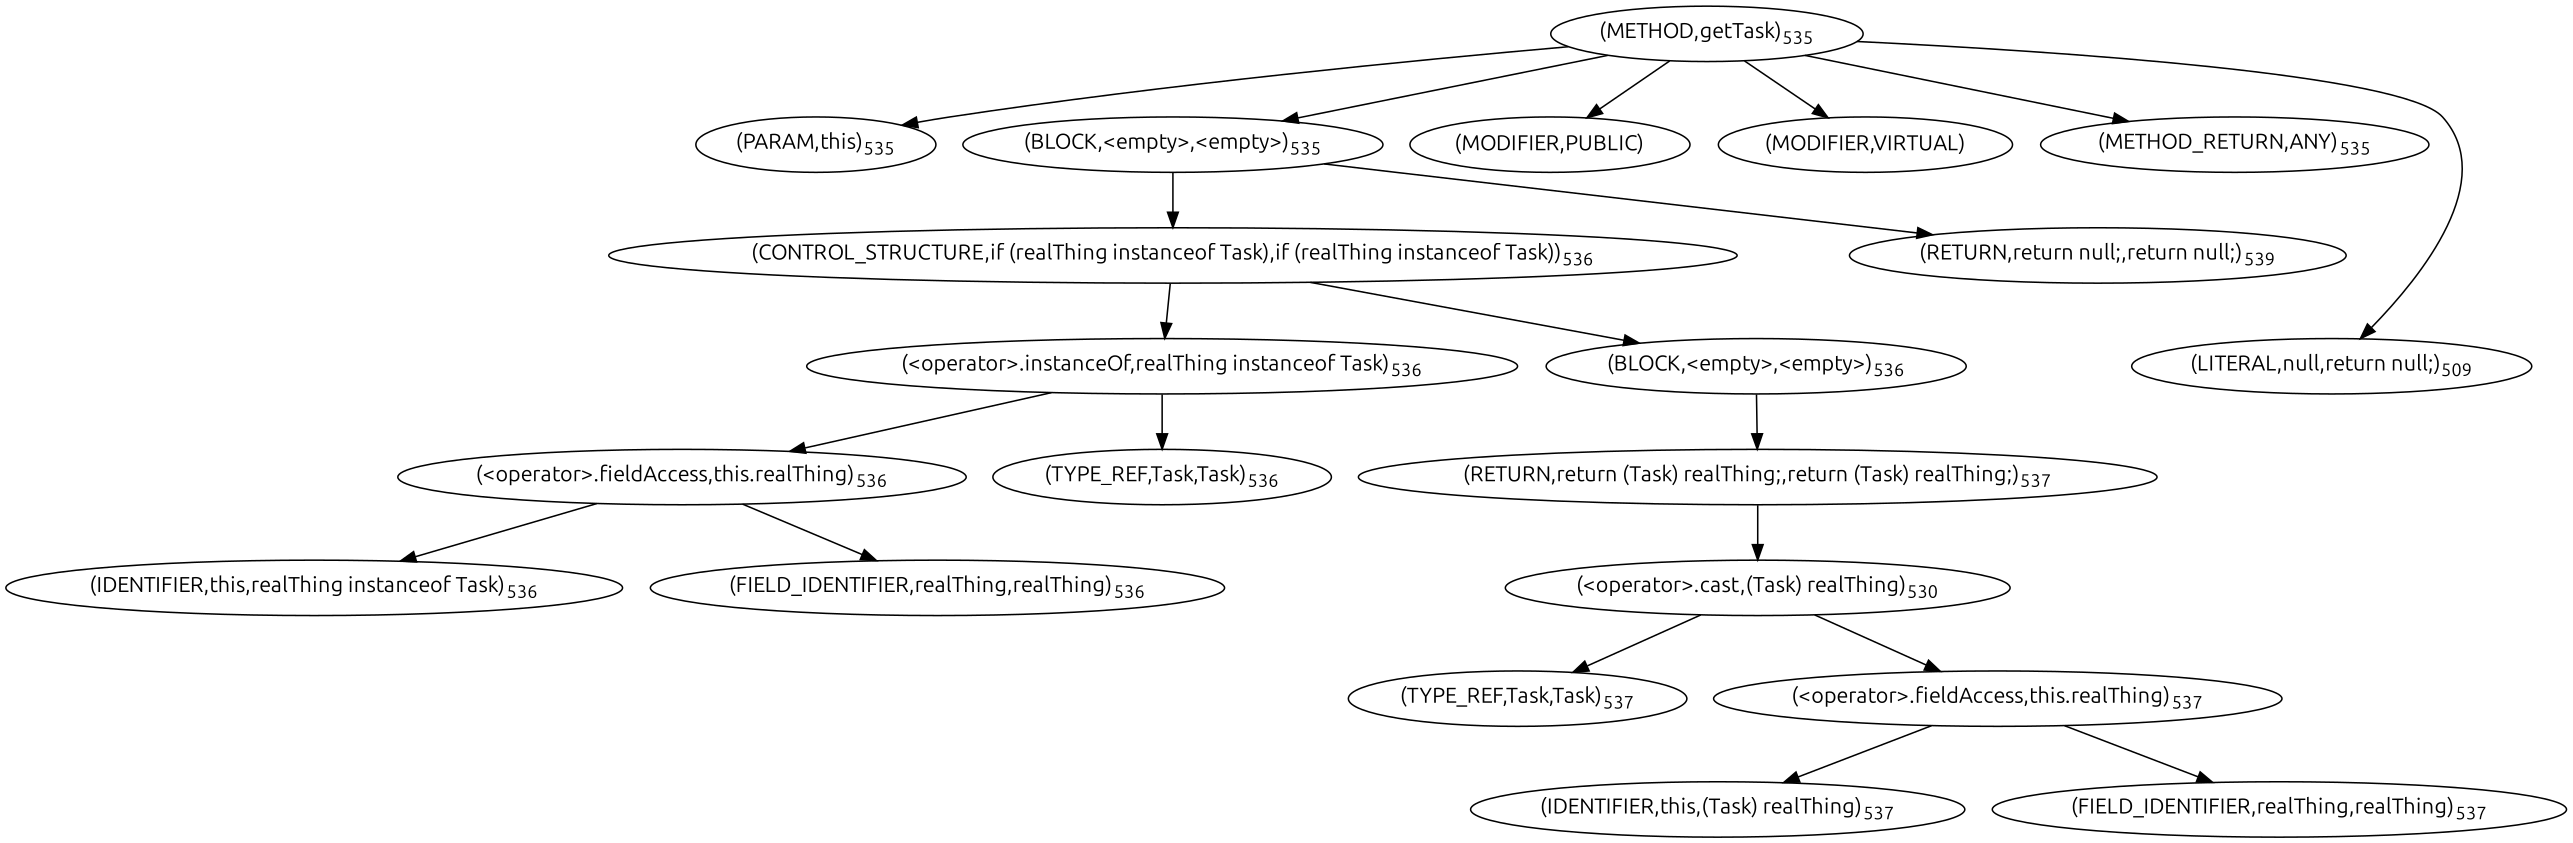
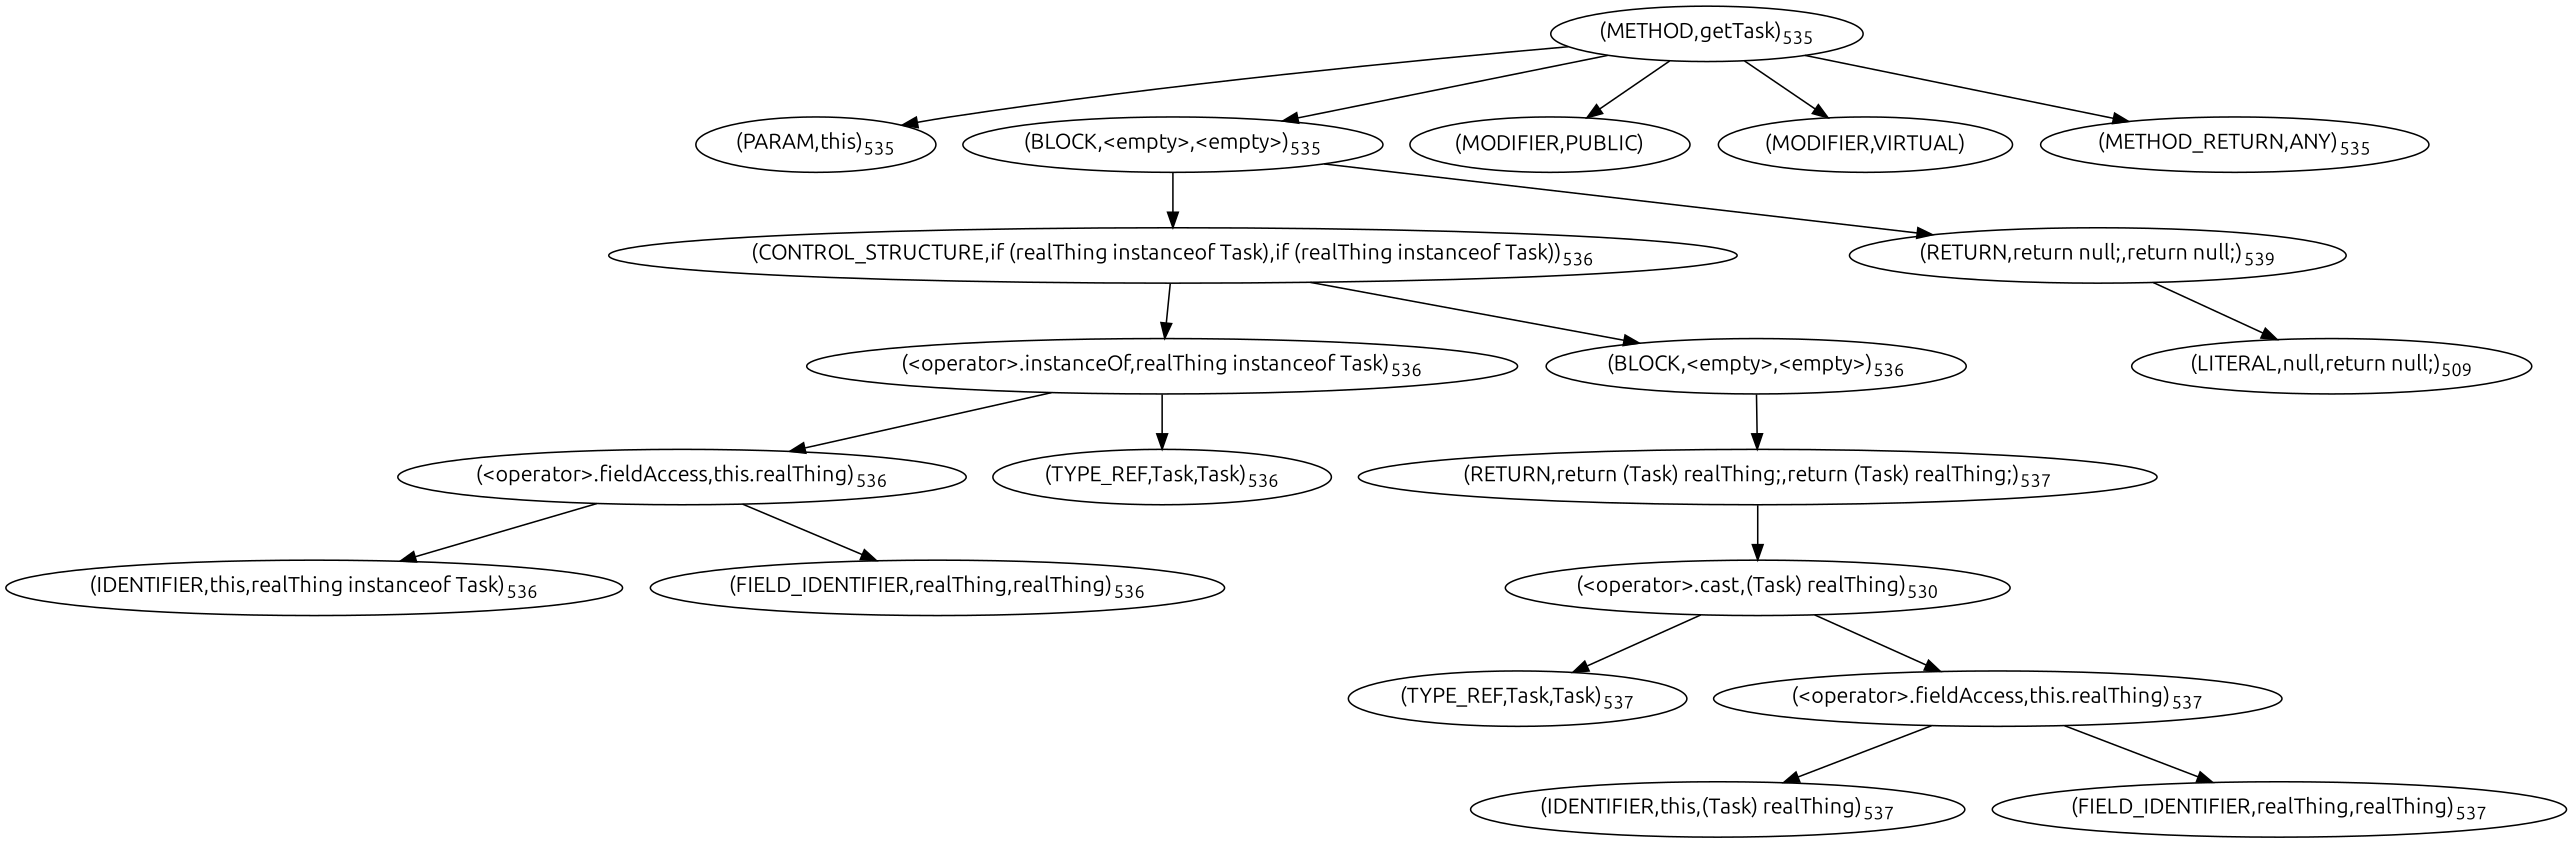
edge "(METHOD,getTask)" -> "(LITERAL,null,return null;)": now "(RETURN,return null;,return null;)" -> "(LITERAL,null,return null;)"
